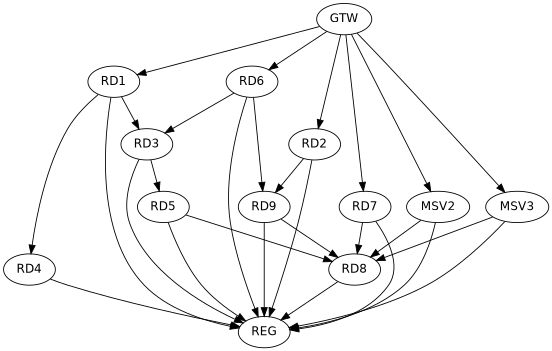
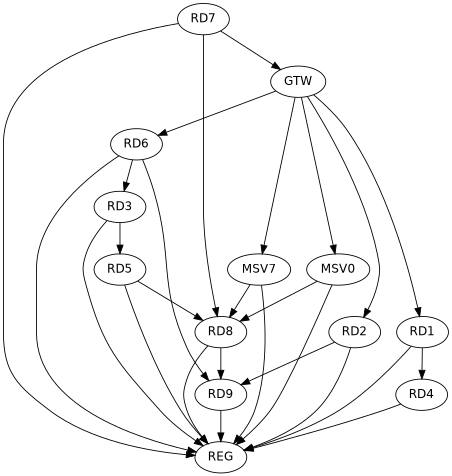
edge "RD1" -> "RD3": removed
edge "GTW" -> "RD7": reversed
node "MSV2": label "MSV2" -> "MSV7"
node "MSV3": label "MSV3" -> "MSV0"
edge "RD9" -> "RD8": reversed
